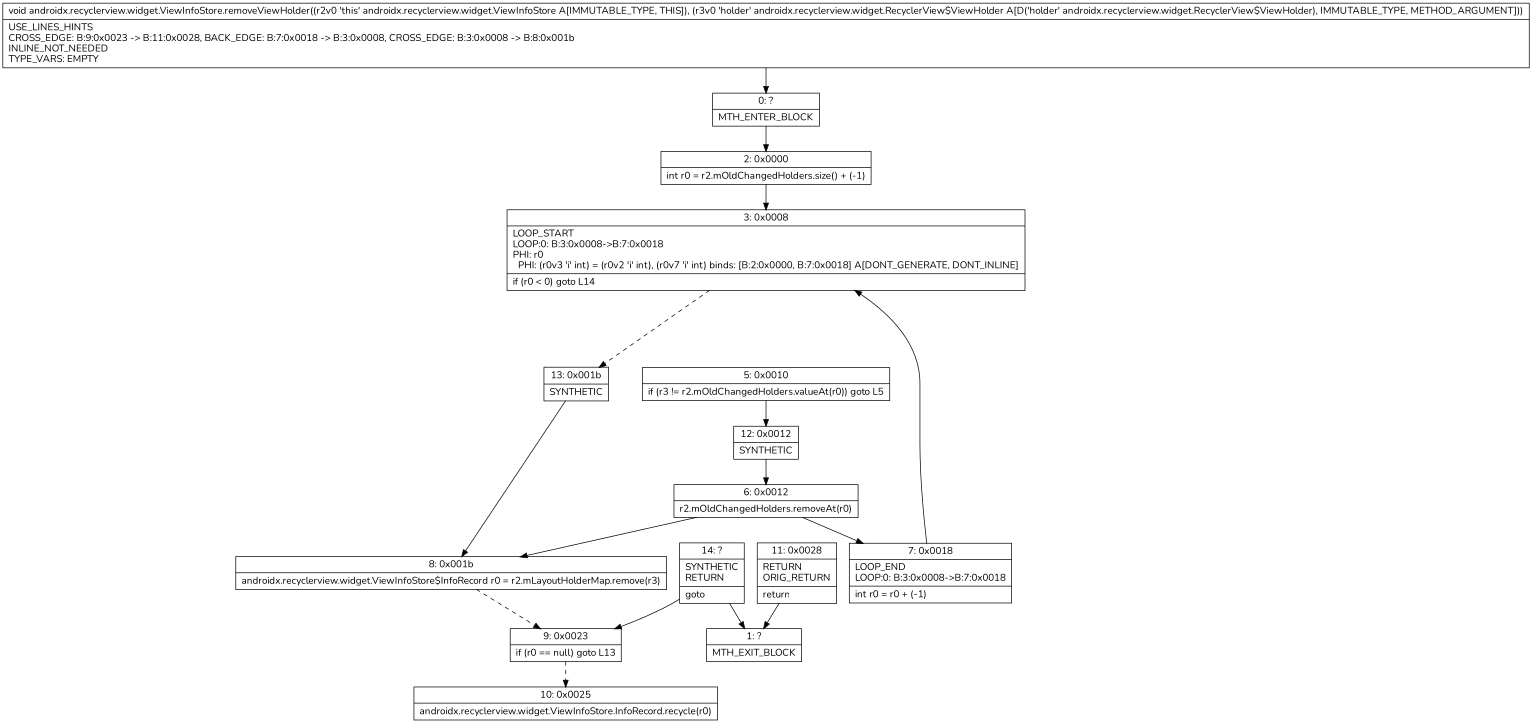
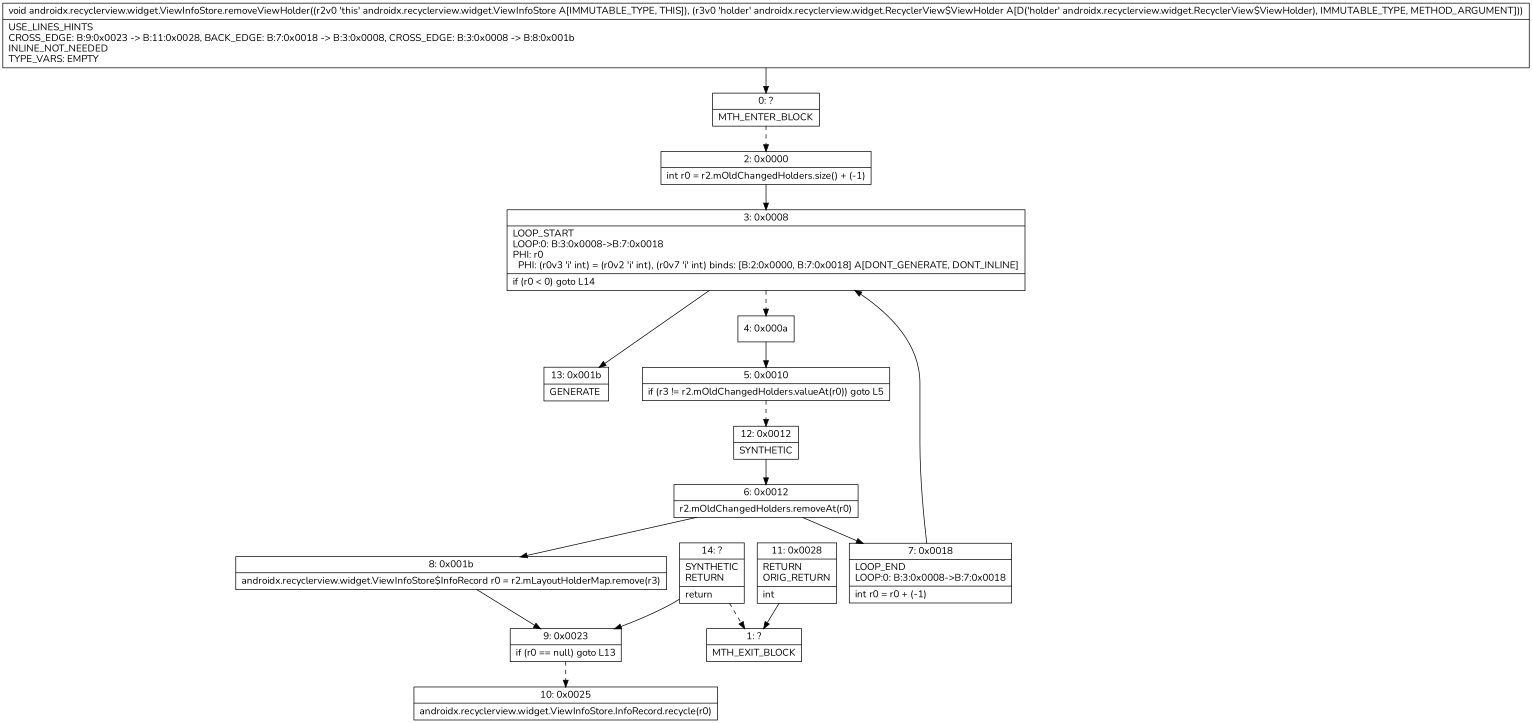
edge "0: ?" -> "2: 0x0000": style solid -> dashed
edge "3: 0x0008" -> "13: 0x001b": style dashed -> solid
node "4: 0x000a": added
node "13: 0x001b": text "SYNTHETIC" -> "GENERATE"
edge "5: 0x0010" -> "12: 0x0012": style solid -> dashed
edge "13: 0x001b" -> "8: 0x001b": removed
node "14: ?": text "goto" -> "return"
node "11: 0x0028": text "return" -> "int"
edge "8: 0x001b" -> "9: 0x0023": style dashed -> solid
edge "14: ?" -> "1: ?": style solid -> dashed
